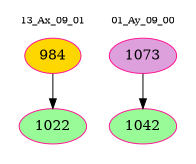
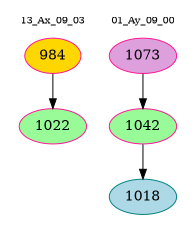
cluster "13_Ax_09_01": label "13_Ax_09_01" -> "13_Ax_09_03"
node "1018": added
